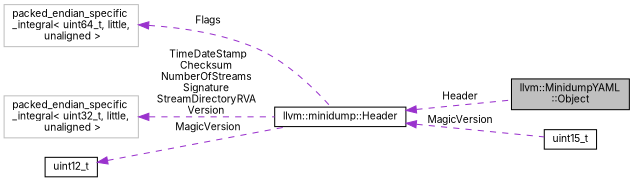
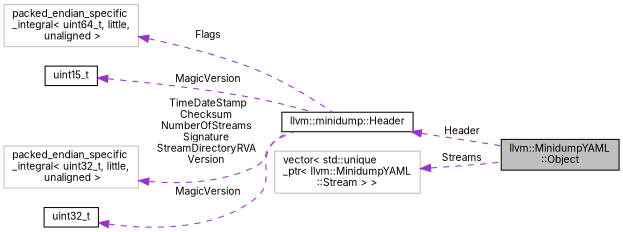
edge "uint15_t" -> "llvm::minidump::Header": reversed
node "uint12_t": label "uint12_t" -> "uint32_t"
node "vector< std::unique _ptr< llvm::MinidumpYAML ::Stream > >": added
